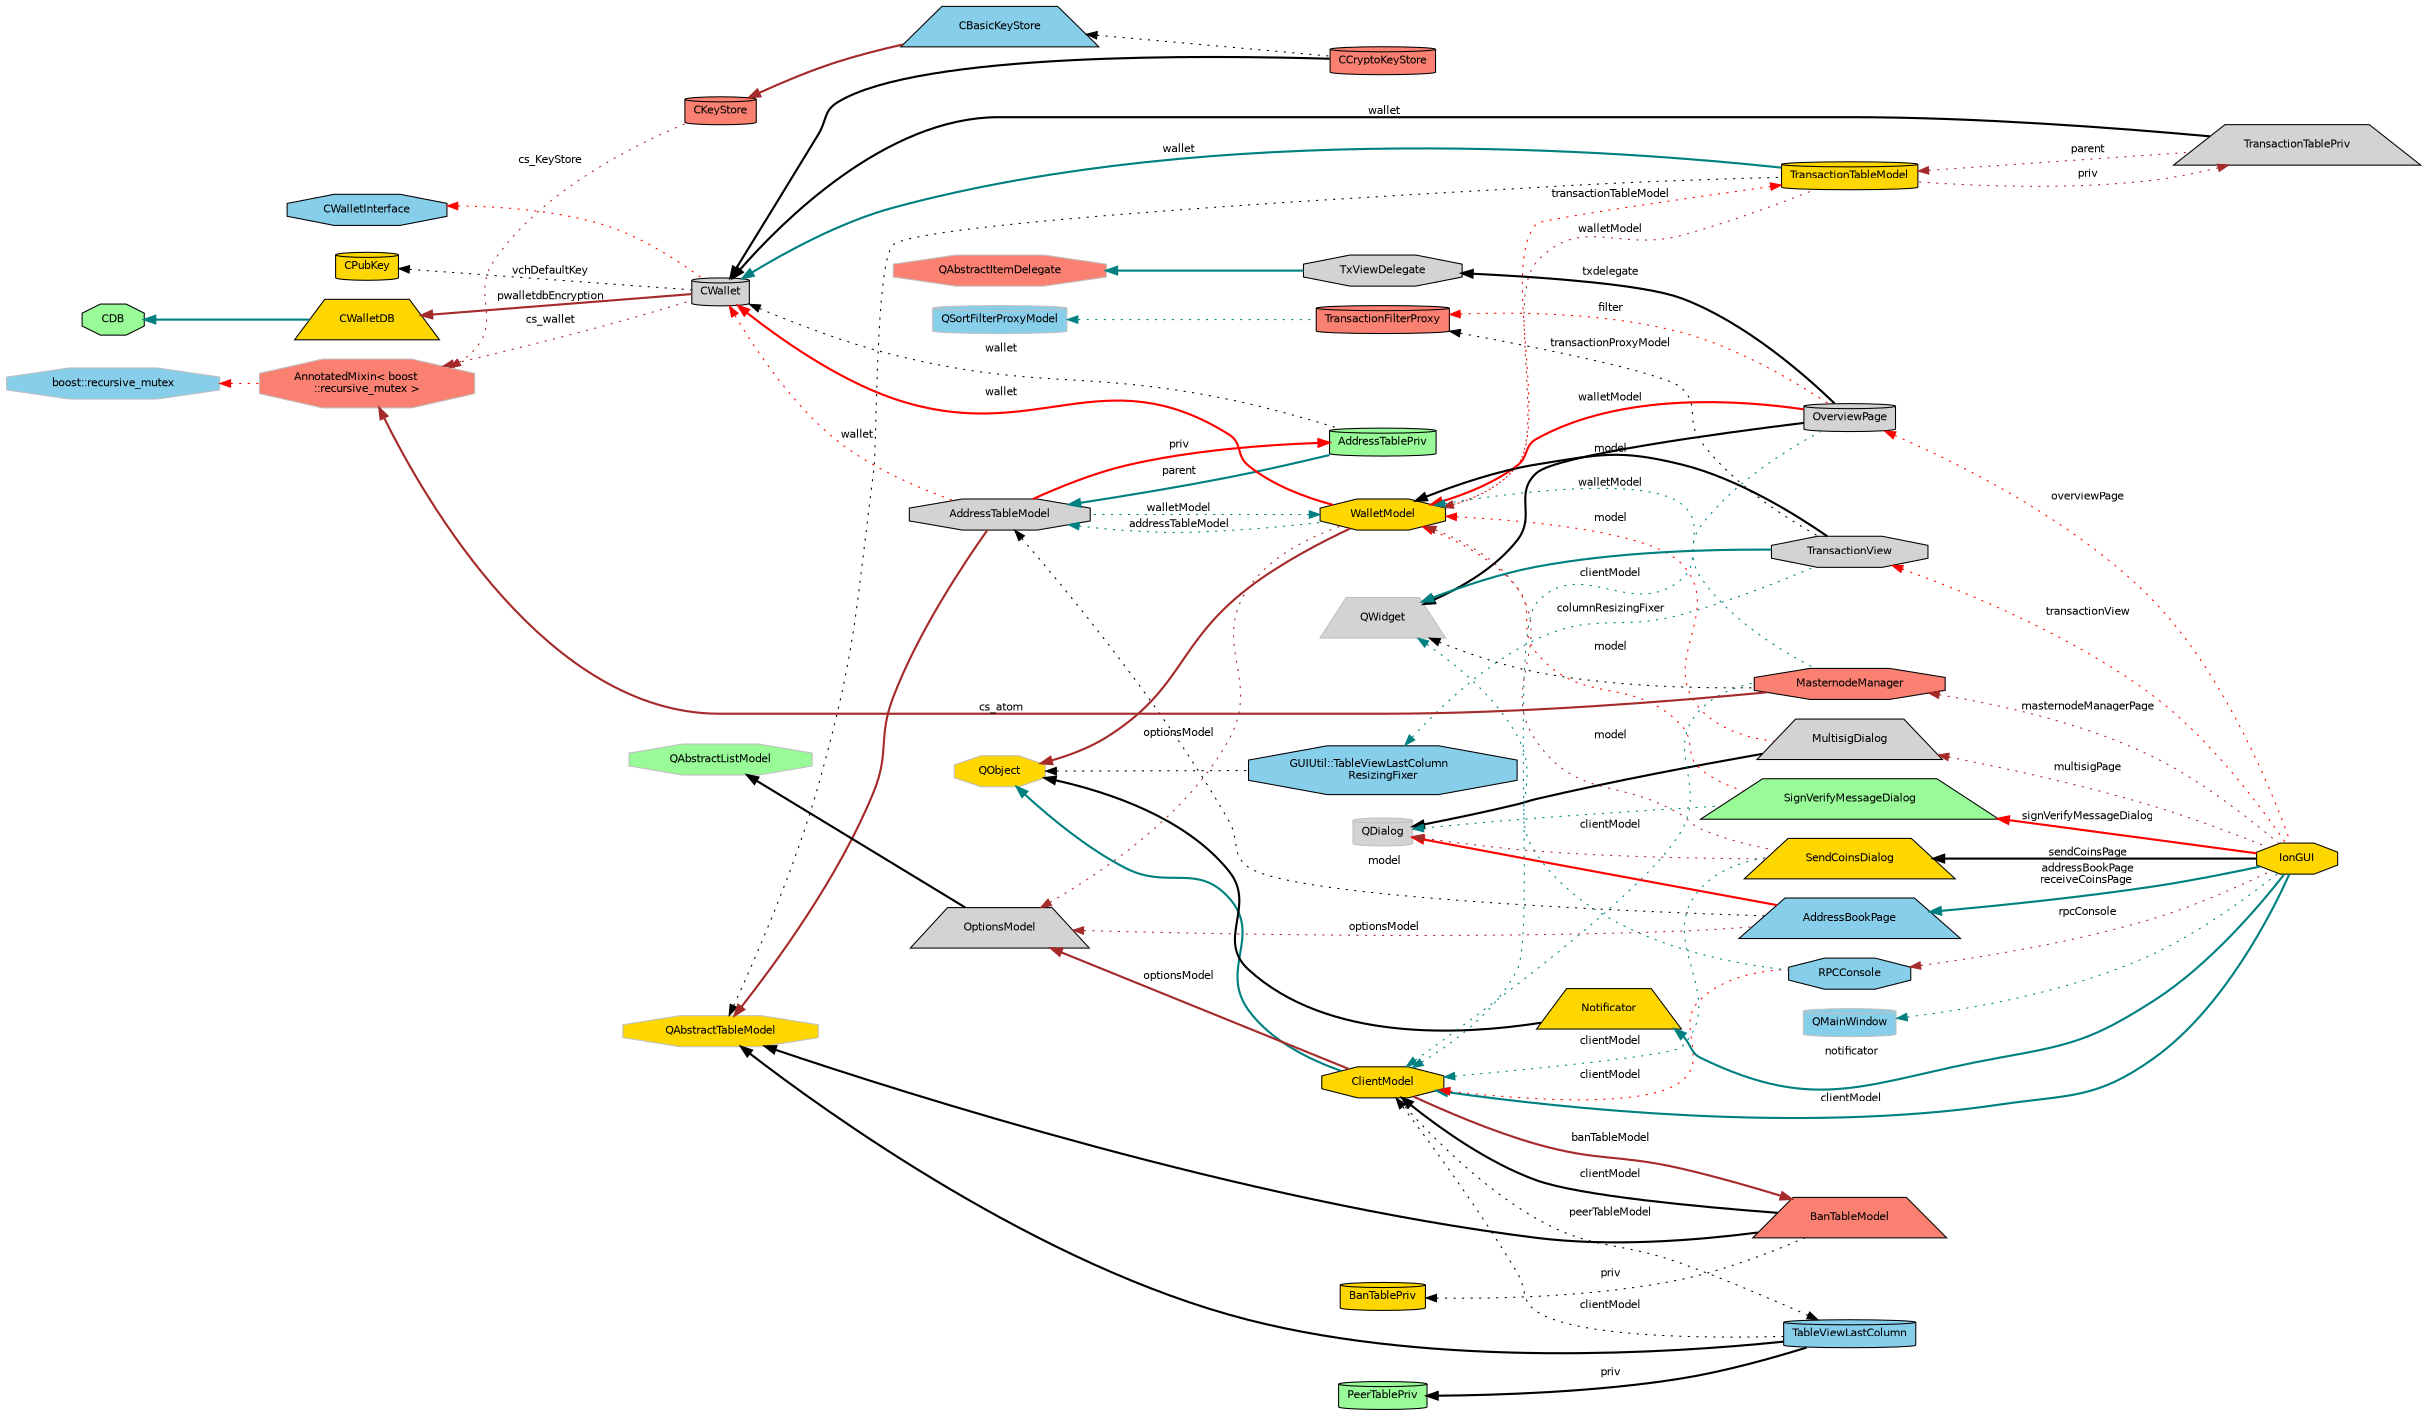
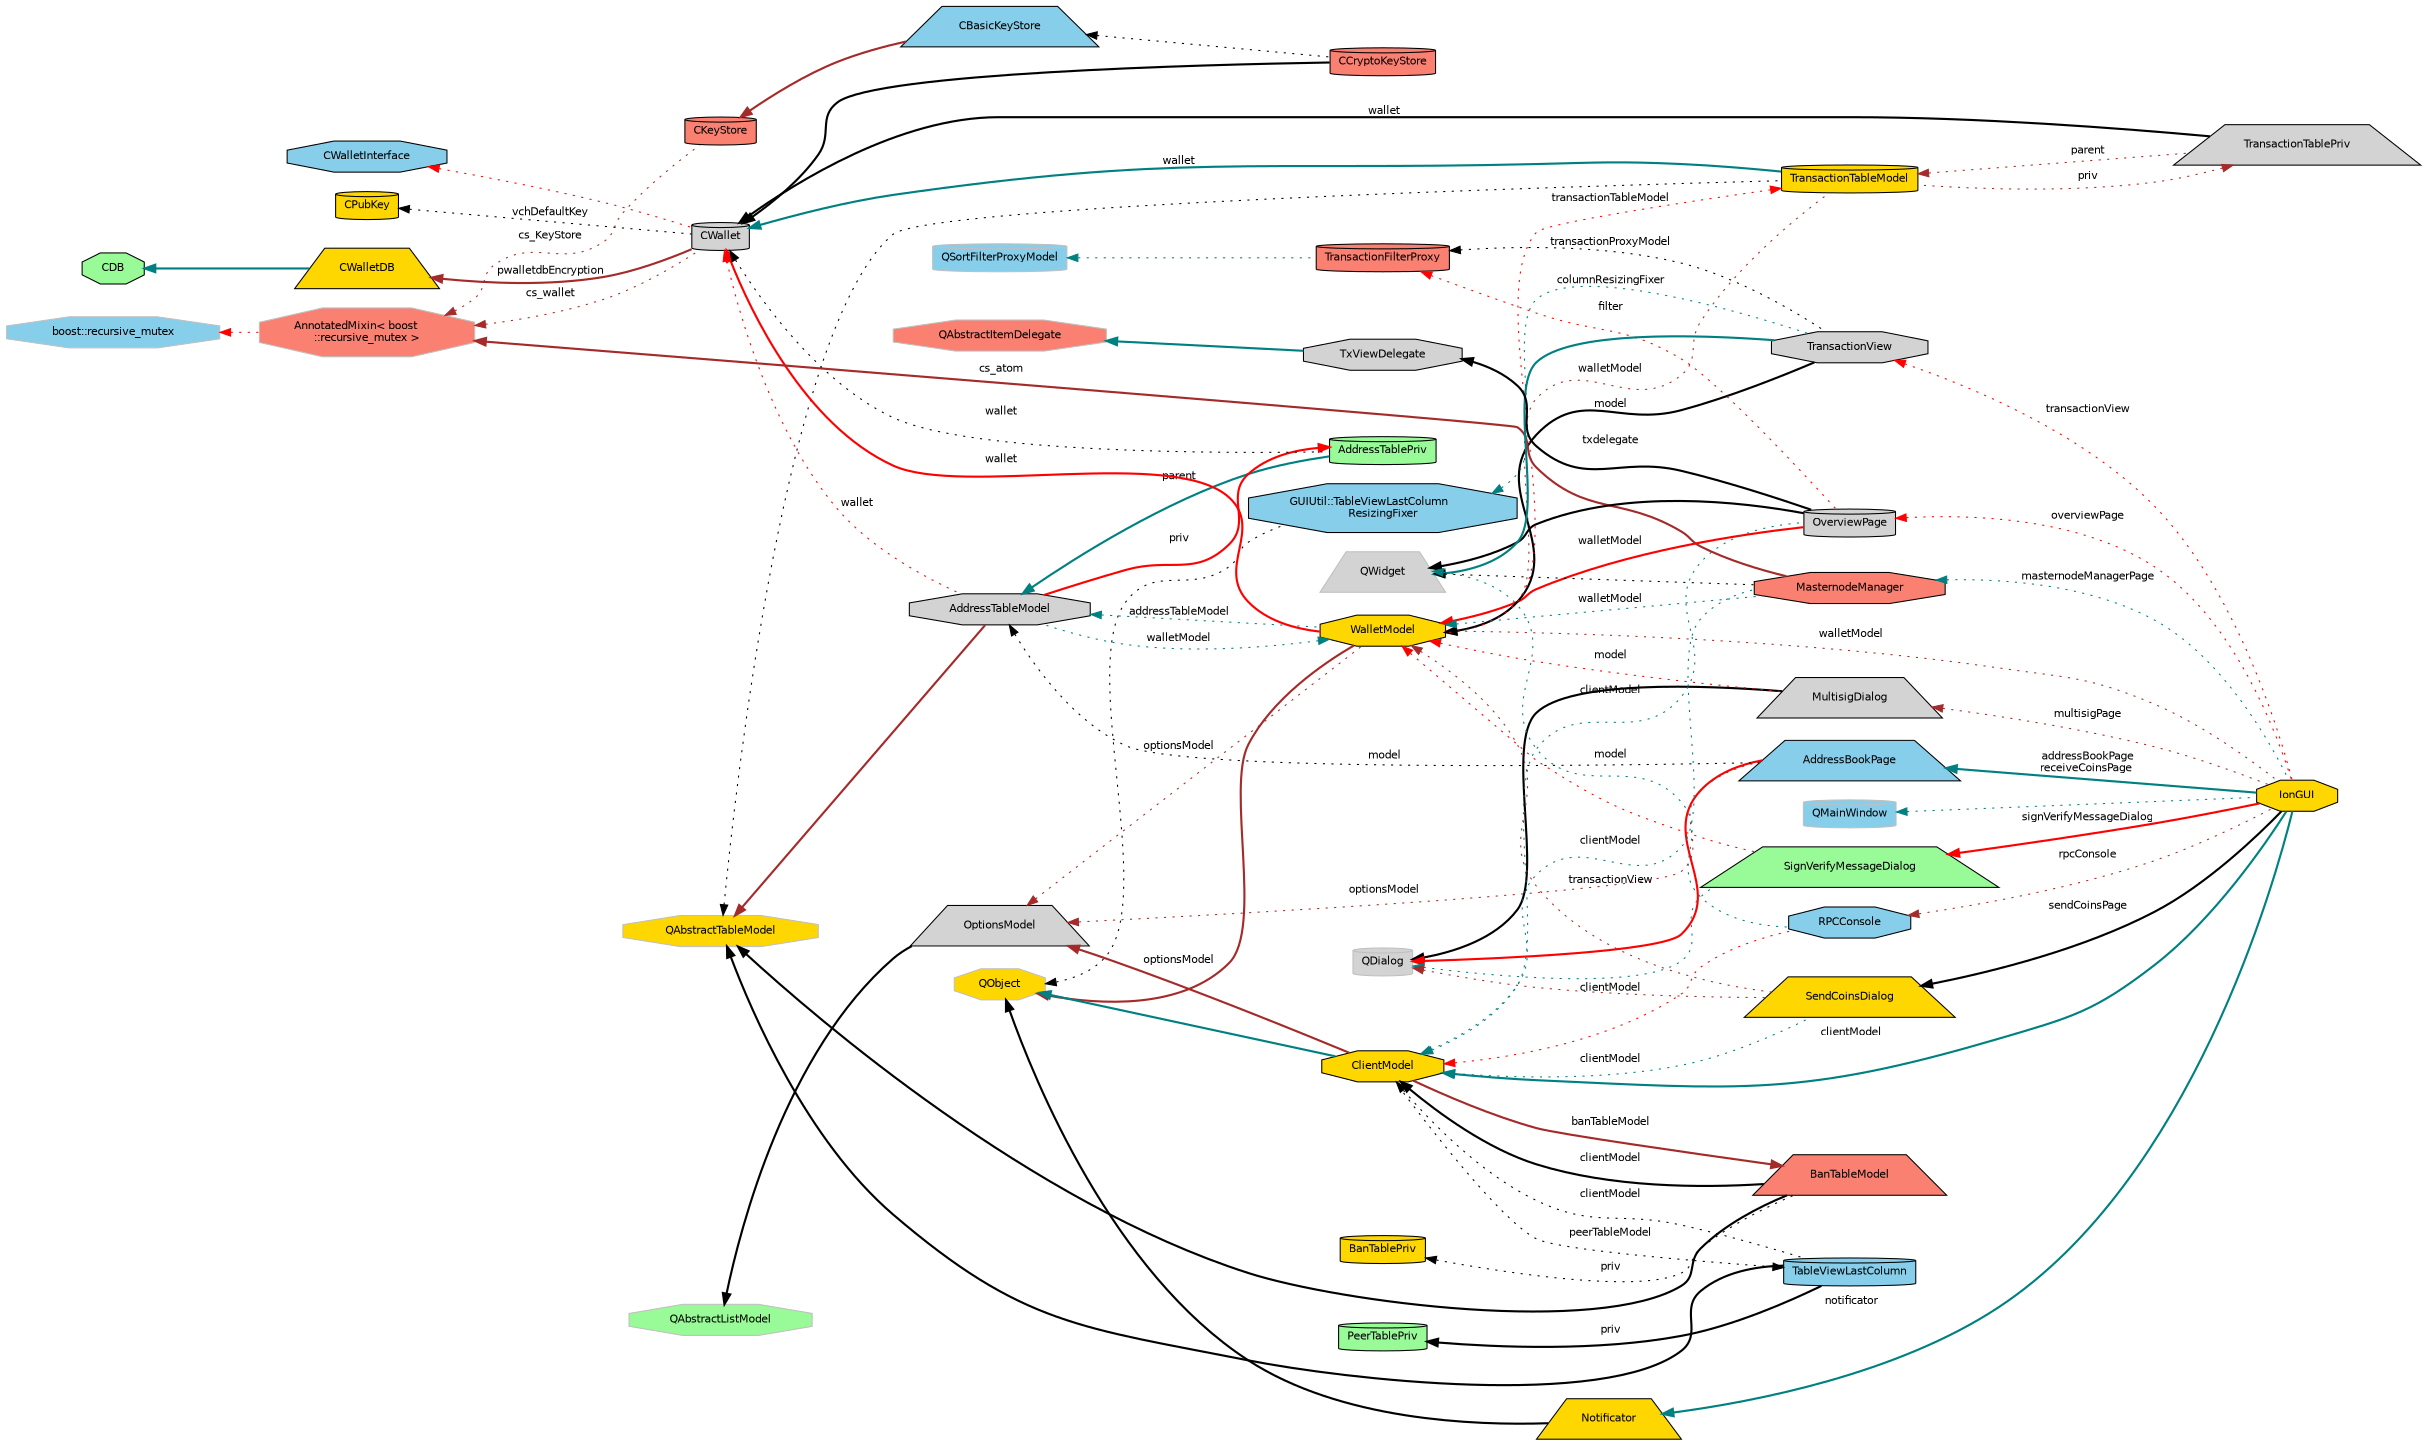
edge "IonGUI" -> "WalletModel": added, label "walletModel"
edge "SendCoinsDialog" -> "WalletModel": label " model" -> " transactionView"
edge "IonGUI" -> "MasternodeManager": color brown -> teal
